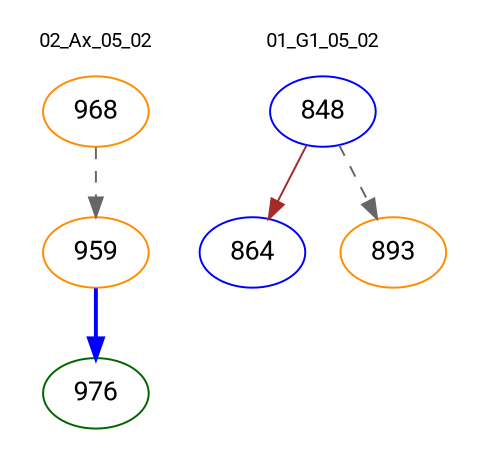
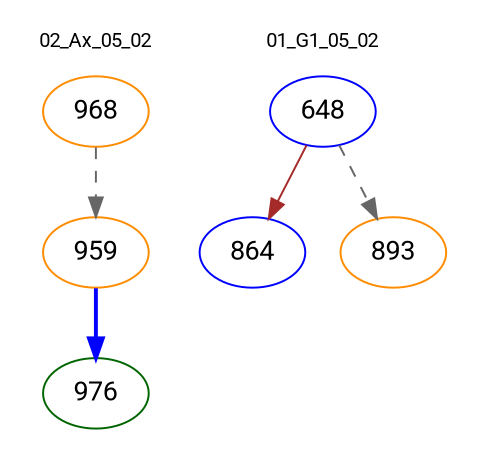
node "848": label "848" -> "648"
